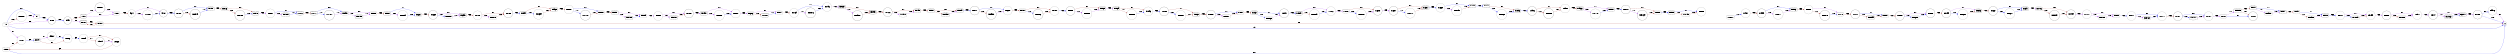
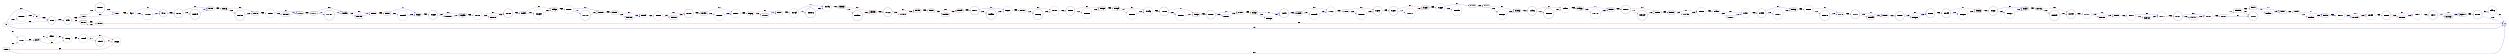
edge "123291" -> "14711": removed, label "442"
node "17900": added
